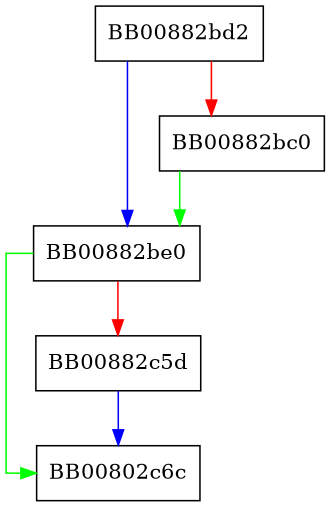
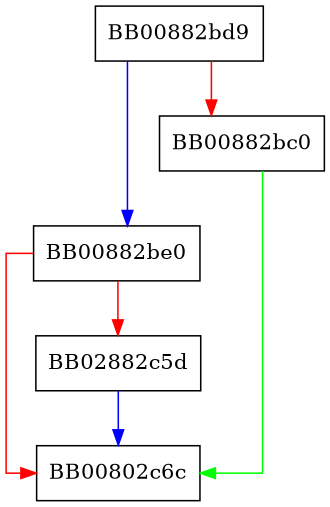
node "BB00882bd2": label "BB00882bd2" -> "BB00882bd9"
edge "BB00882bc0" -> "BB00882be0": now "BB00882bc0" -> "BB00802c6c"
edge "BB00882be0" -> "BB00802c6c": color green -> red
node "BB00882c5d": label "BB00882c5d" -> "BB02882c5d"
